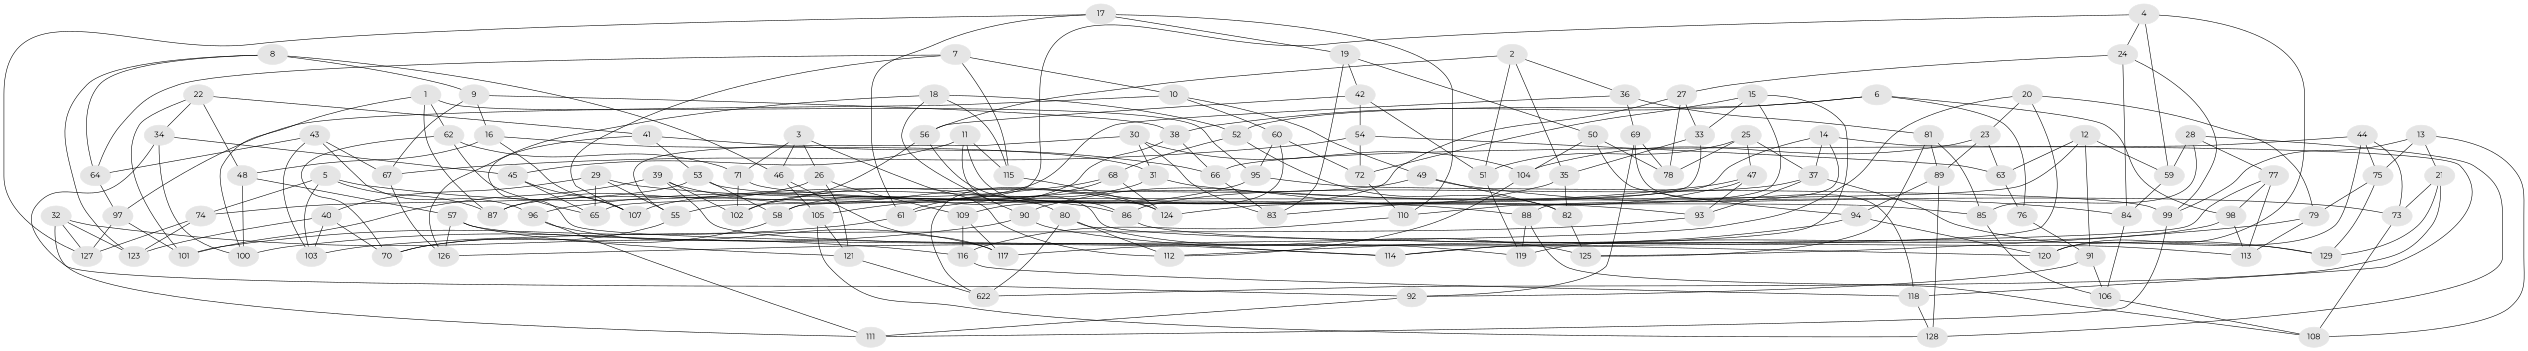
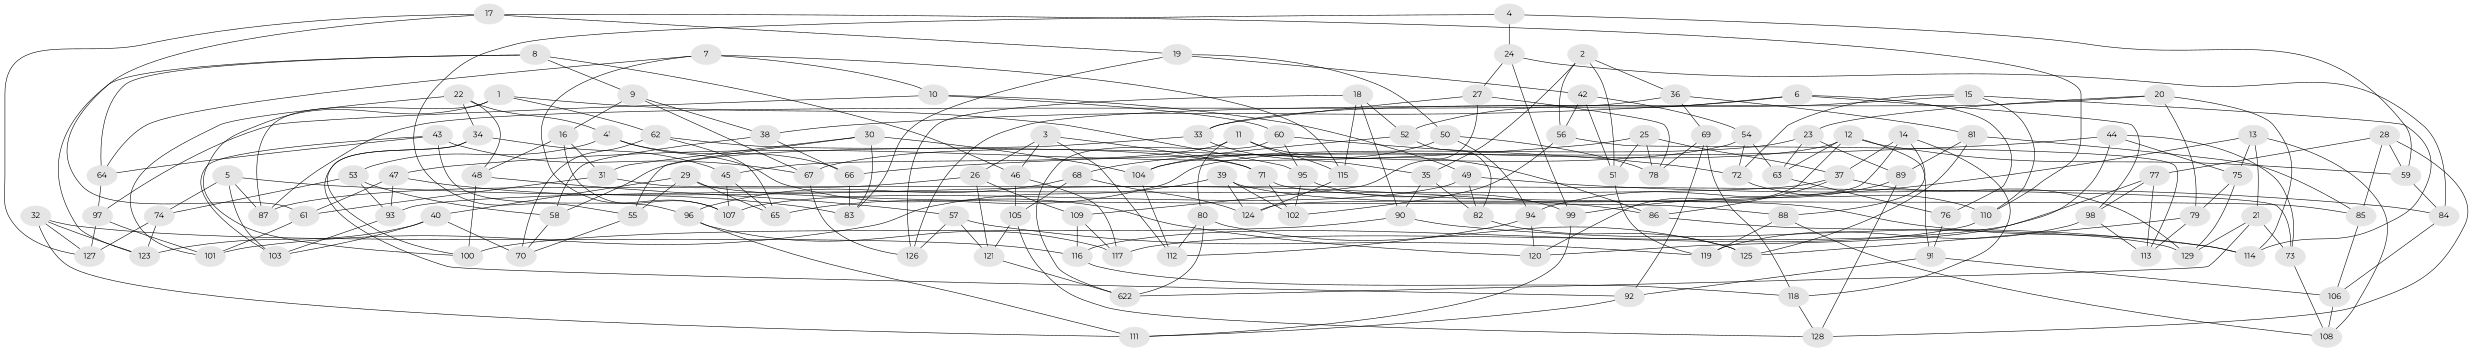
edge "4" -- "120": now "12" -- "120"
